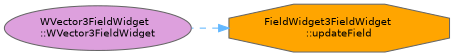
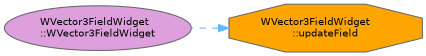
node "FieldWidget3FieldWidget ::updateField": label "FieldWidget3FieldWidget ::updateField" -> "WVector3FieldWidget ::updateField"
